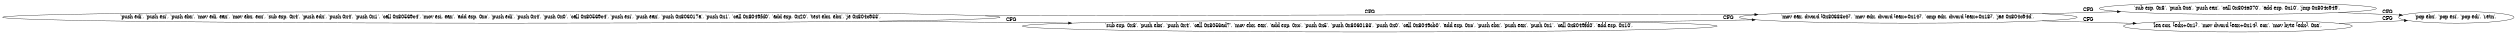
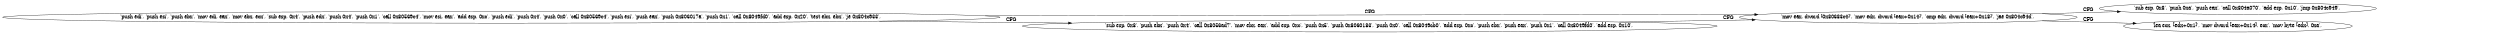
node "'pop ebx', 'pop esi', 'pop edi', 'retn',": removed
